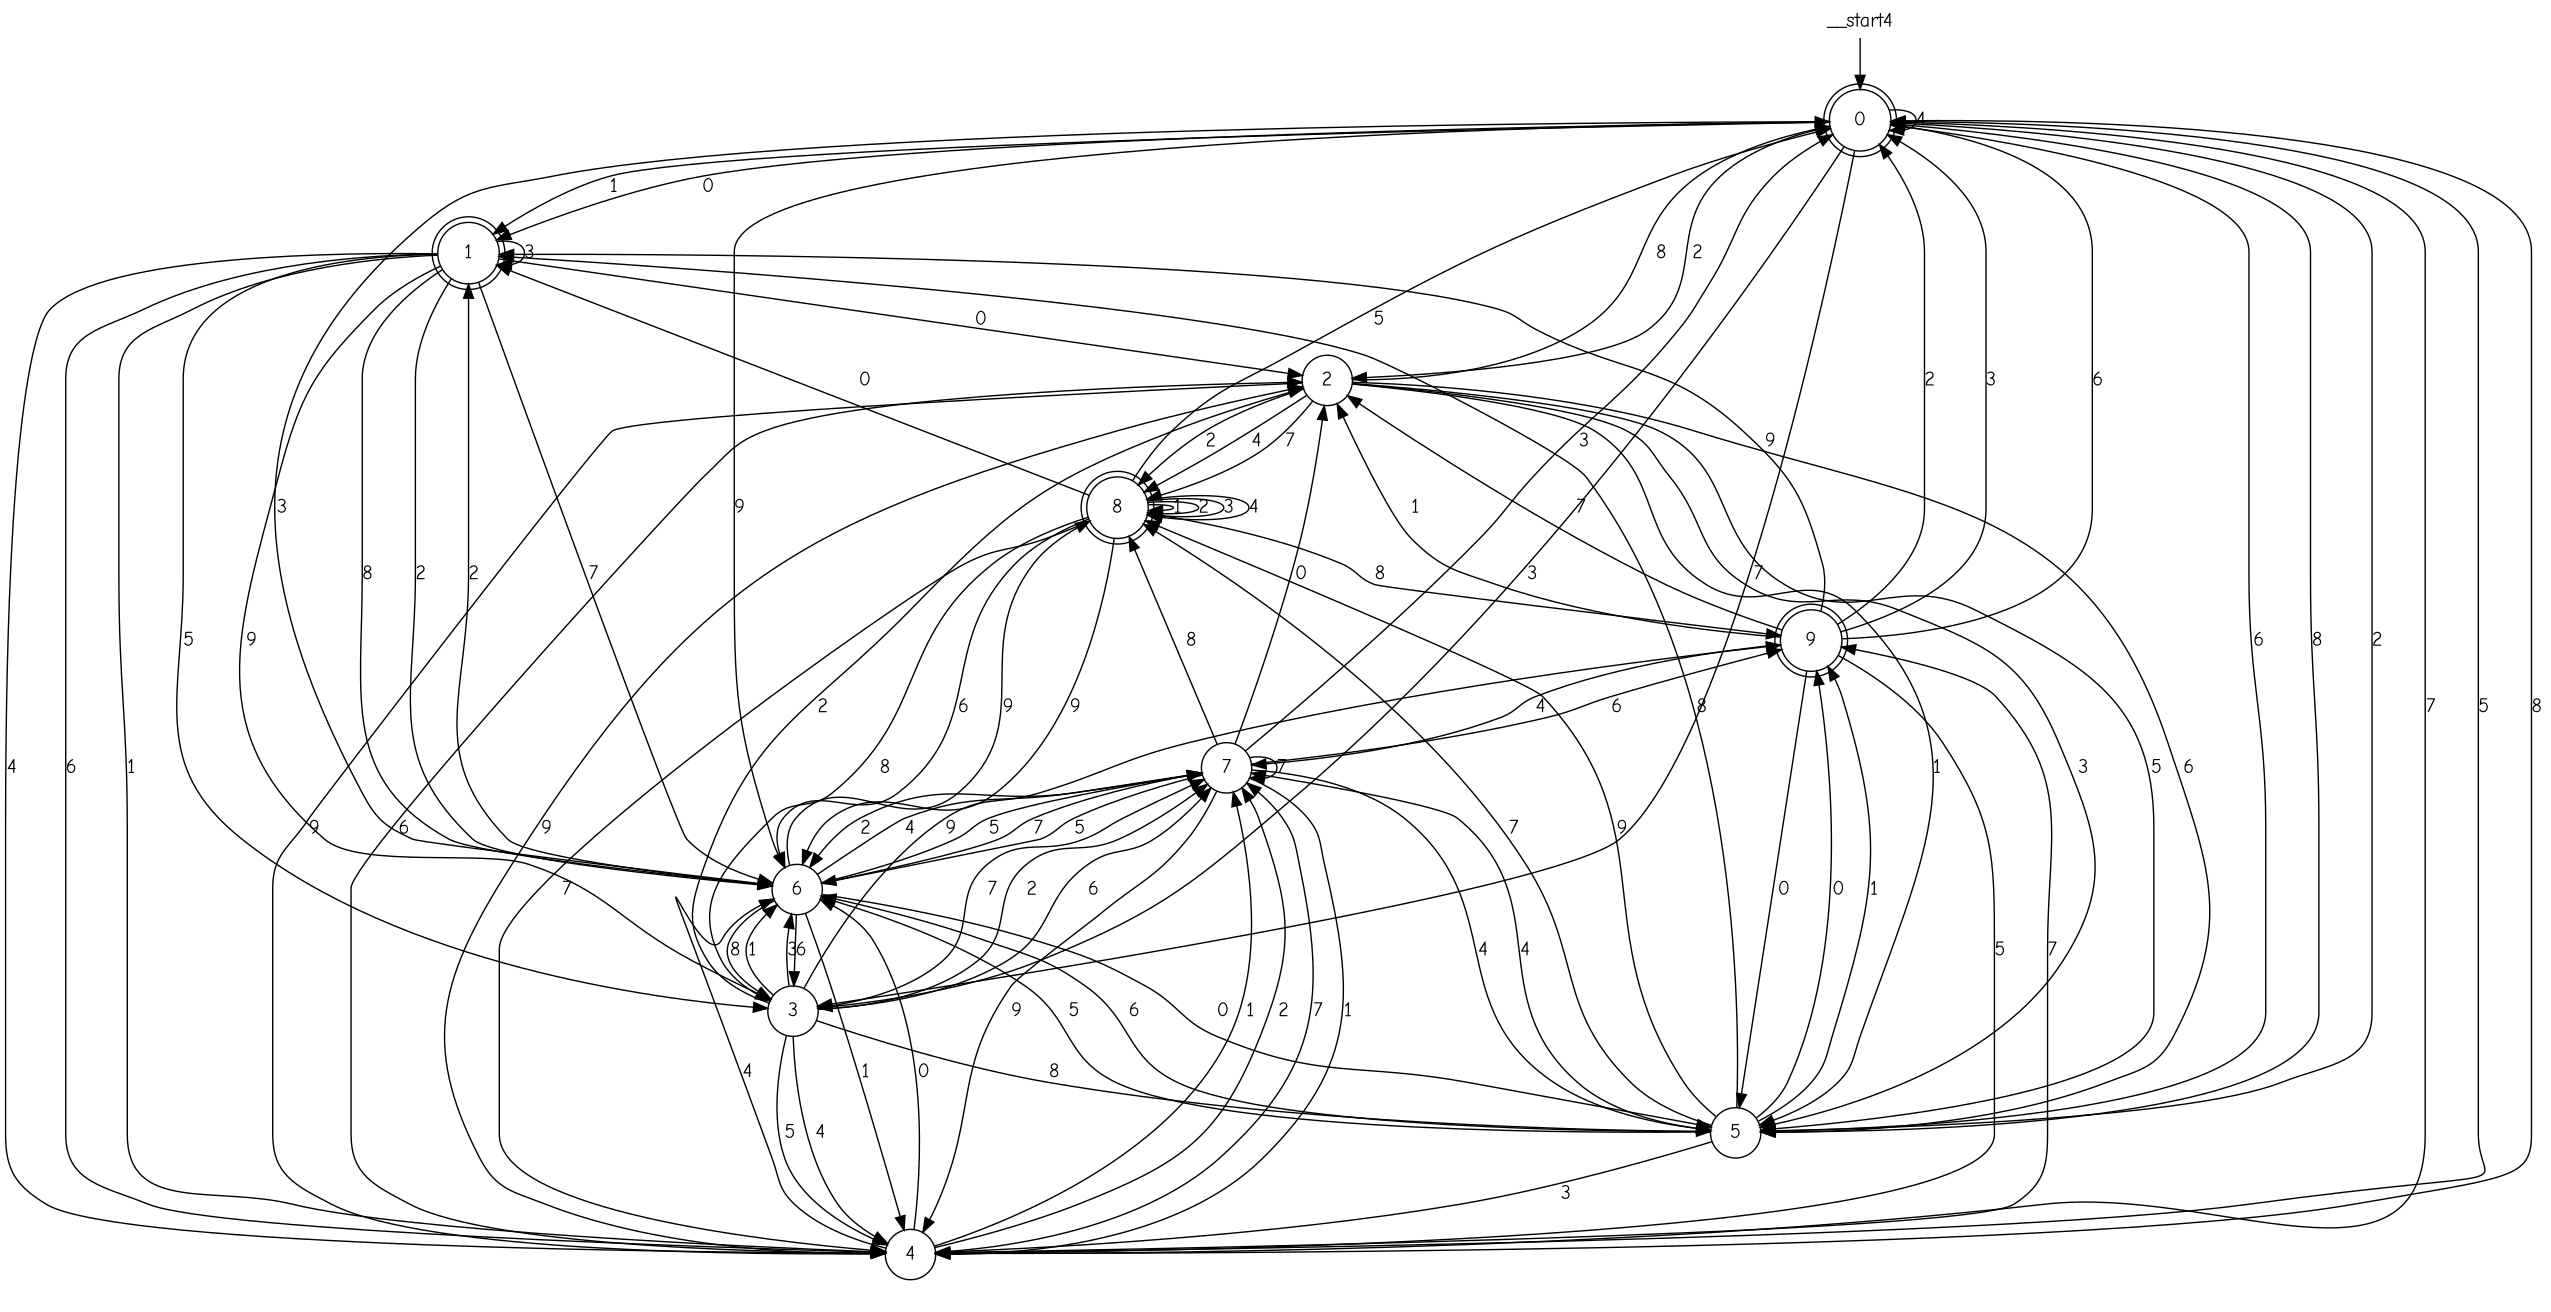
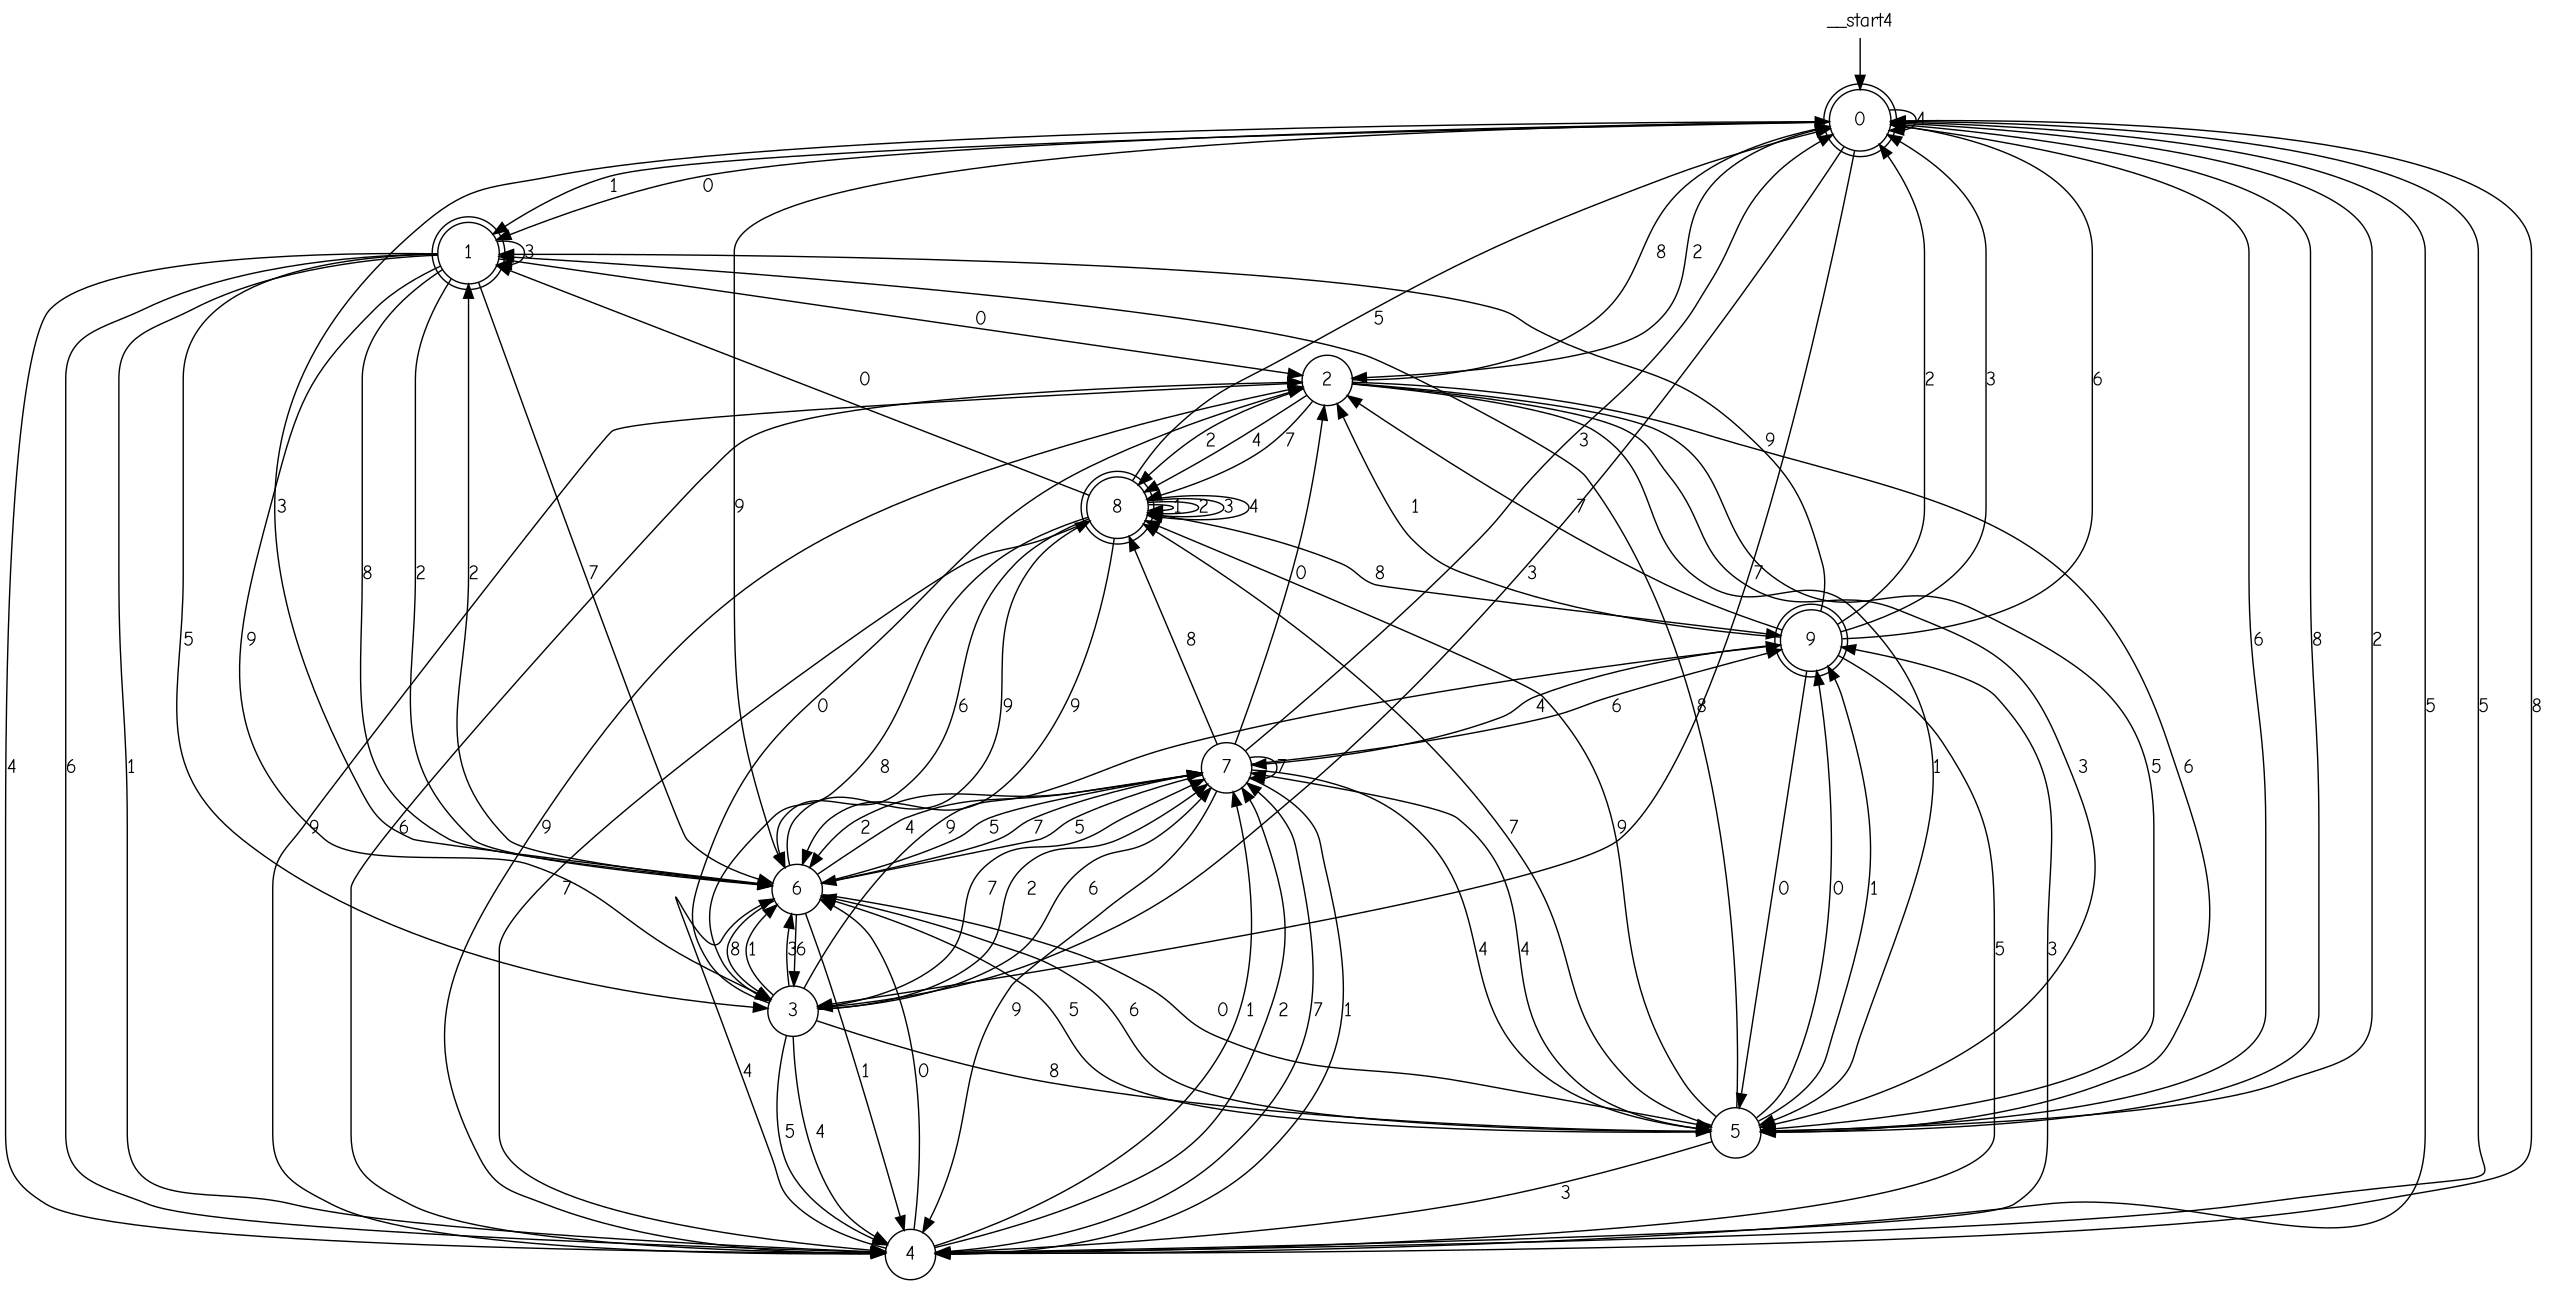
edge "3" -> "2": label "2" -> "0"
edge "0" -> "4": label "7" -> "5"
edge "4" -> "9": label "7" -> "3"
